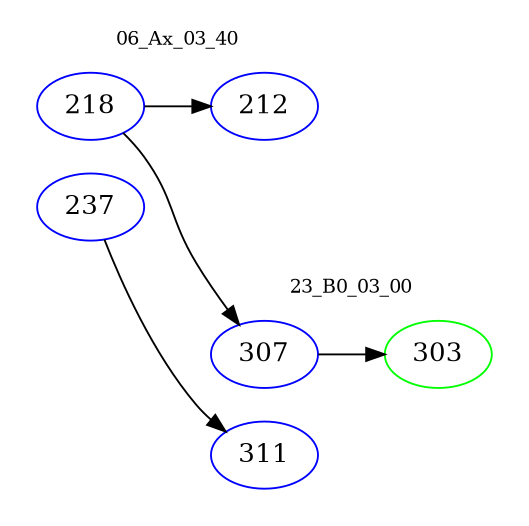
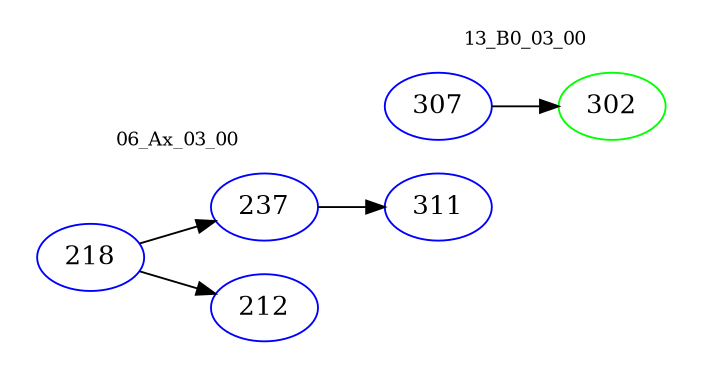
cluster "06_Ax_03_40": label "06_Ax_03_40" -> "06_Ax_03_00"
edge "218" -> "307": now "218" -> "237"
cluster "23_B0_03_00": label "23_B0_03_00" -> "13_B0_03_00"
node "303": label "303" -> "302"
